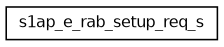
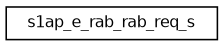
node "s1ap_e_rab_setup_req_s": label "s1ap_e_rab_setup_req_s" -> "s1ap_e_rab_rab_req_s"
